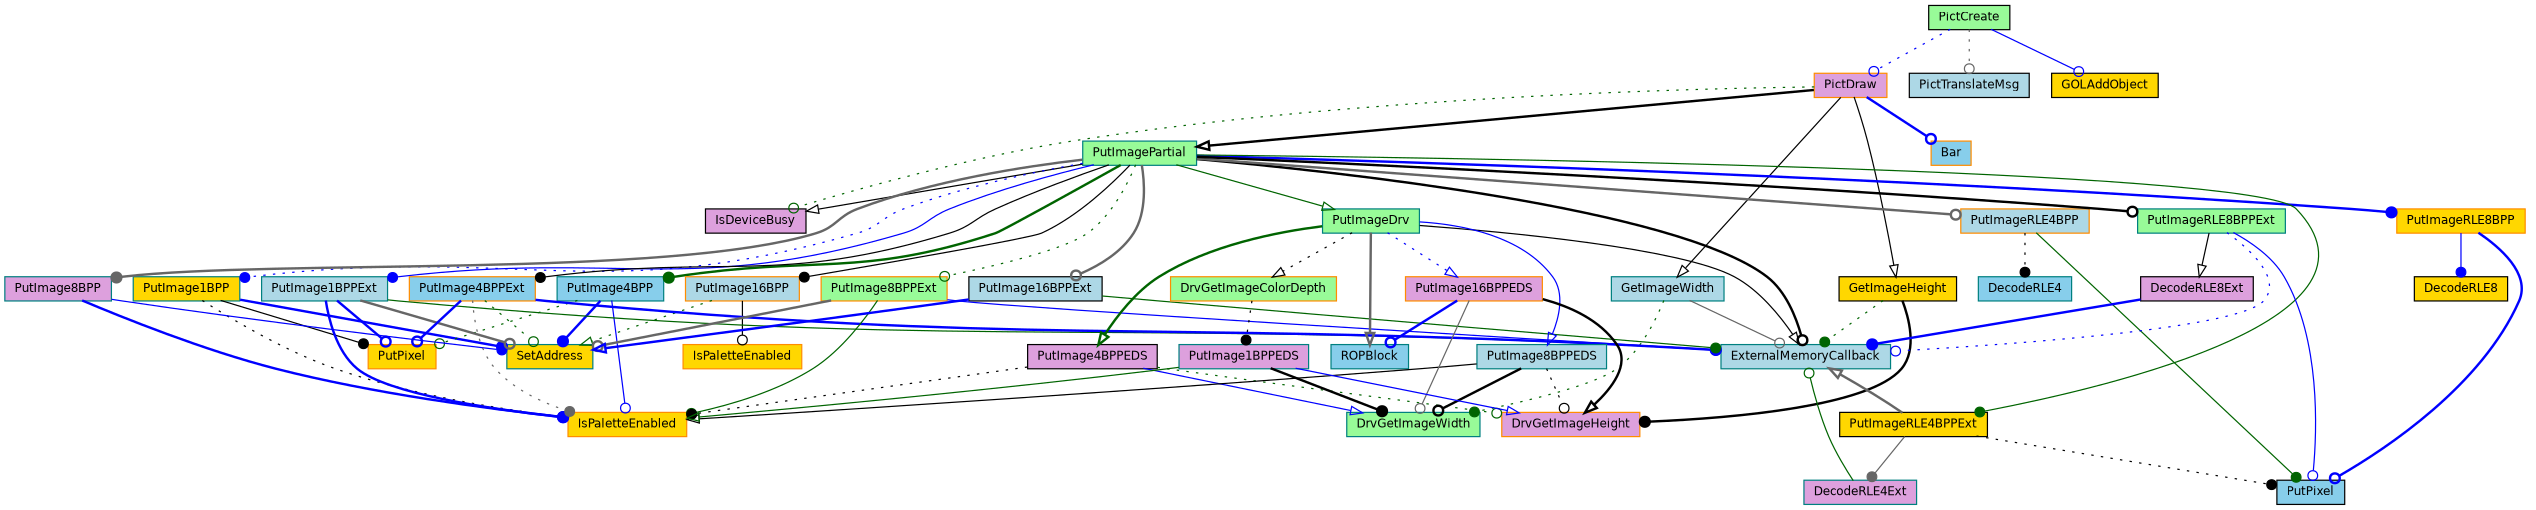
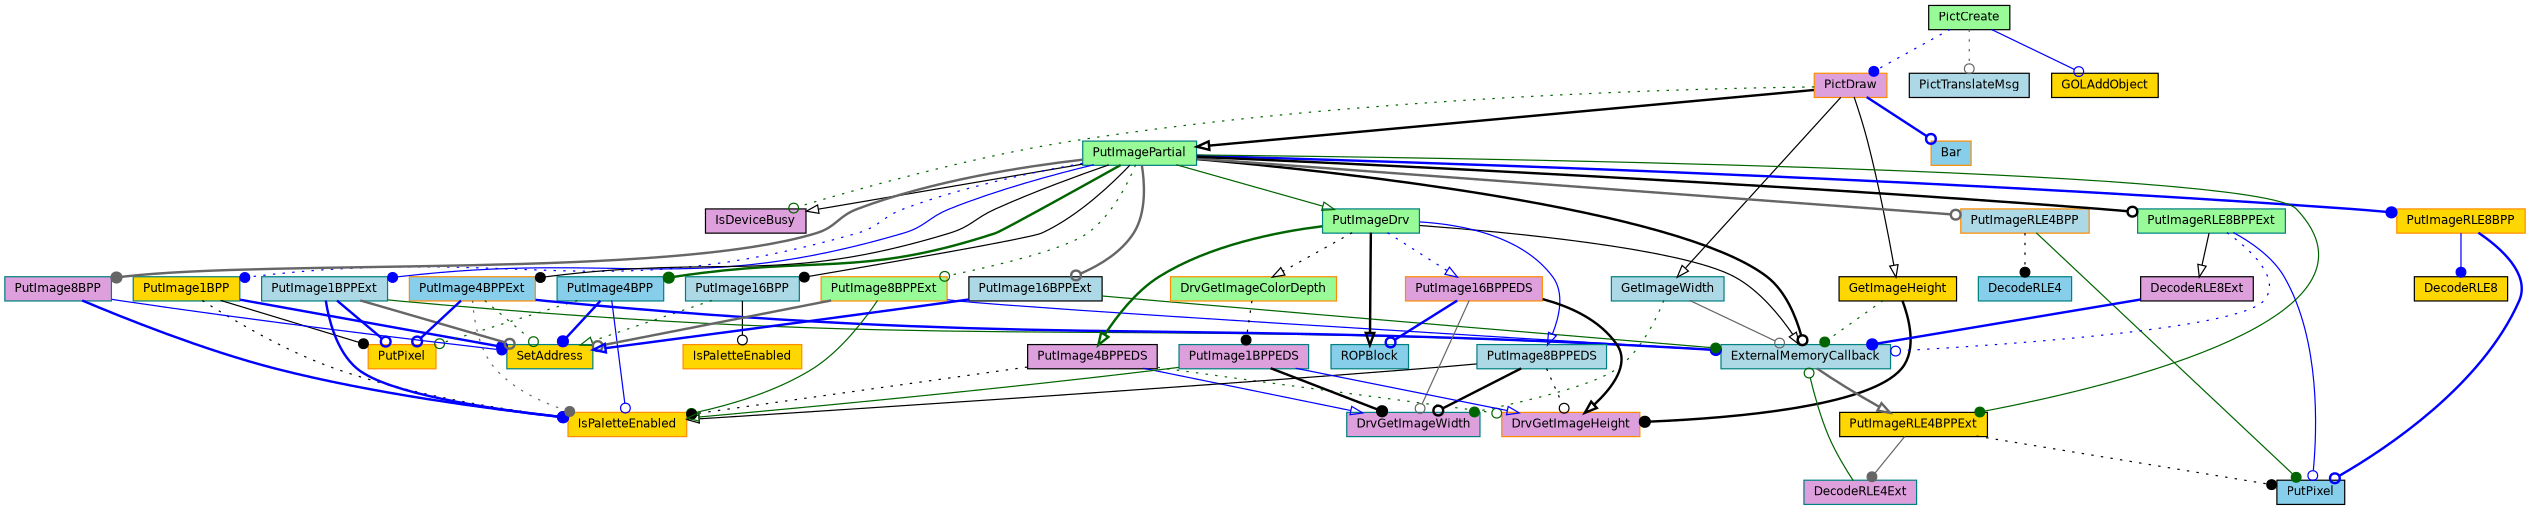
edge "PictCreate" -> "PictDraw": arrowhead odot -> dot
edge "PutImageDrv" -> "ROPBlock": color gray40 -> black
node "PutImage16BPP": color darkorange -> teal
edge "PutImageRLE4BPPExt" -> "ExternalMemoryCallback": reversed
node "DrvGetImageWidth": fillcolor palegreen -> plum
